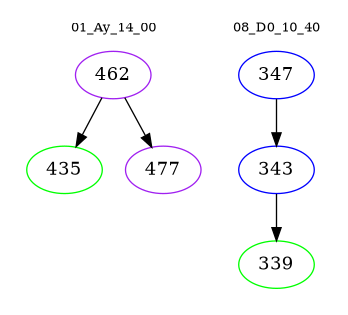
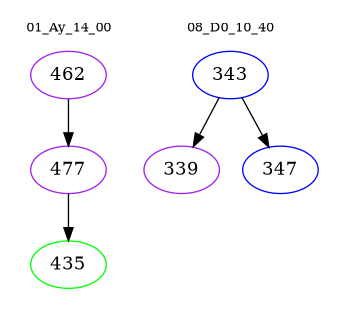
edge "462" -> "435": now "477" -> "435"
edge "347" -> "343": reversed
node "339": color green -> purple
